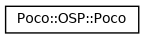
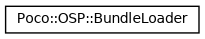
node "Poco::OSP::Poco": label "Poco::OSP::Poco" -> "Poco::OSP::BundleLoader"
